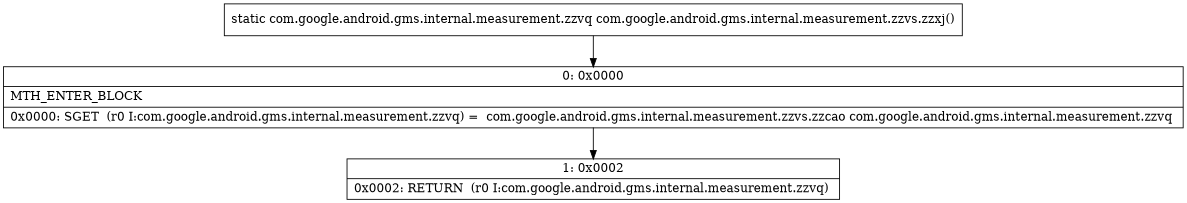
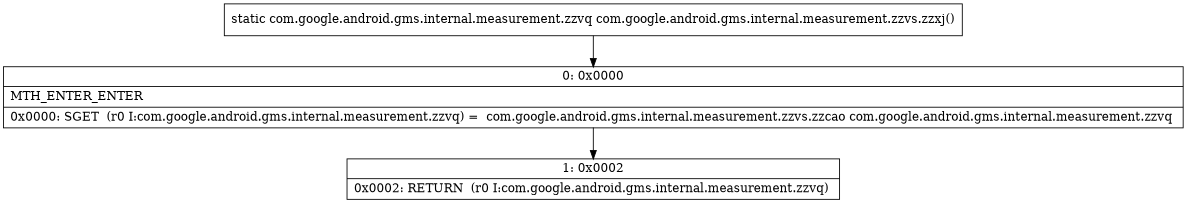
node "0: 0x0000": text "MTH_ENTER_BLOCK" -> "MTH_ENTER_ENTER"
